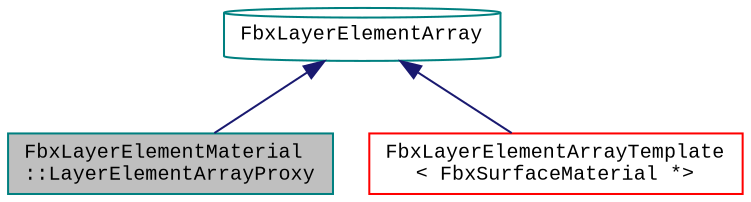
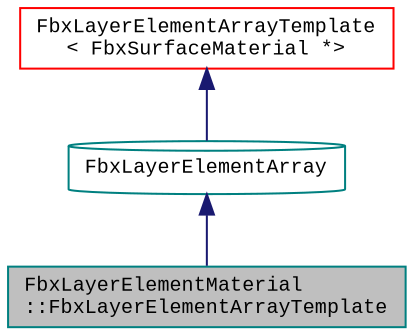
edge "FbxLayerElementArrayTemplate < FbxSurfaceMaterial *>" -> "FbxLayerElementArray": reversed
node "FbxLayerElementMaterial ::LayerElementArrayProxy": label "FbxLayerElementMaterial ::LayerElementArrayProxy" -> "FbxLayerElementMaterial ::FbxLayerElementArrayTemplate"
